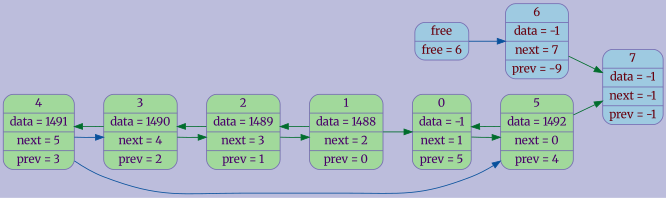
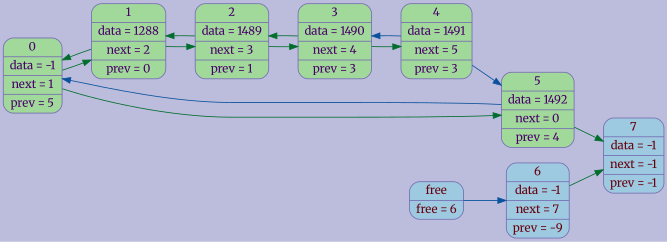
edge "0" -> "1": added
node "1": text "data = 1488" -> "data = 1288"
edge "5" -> "0": color #006d2c -> #08519c
node "3": text "prev = 2" -> "prev = 3"
